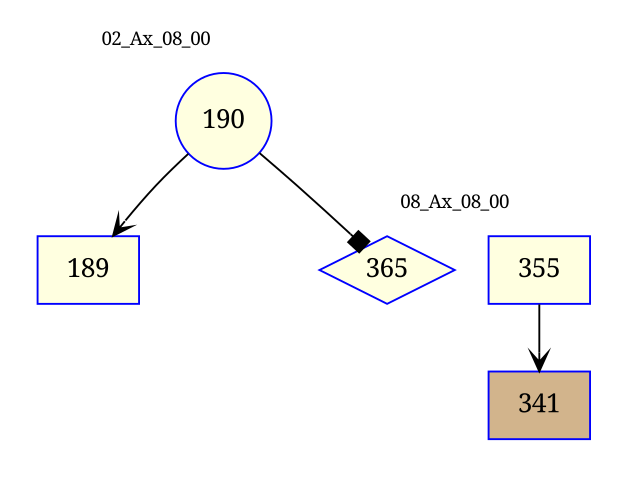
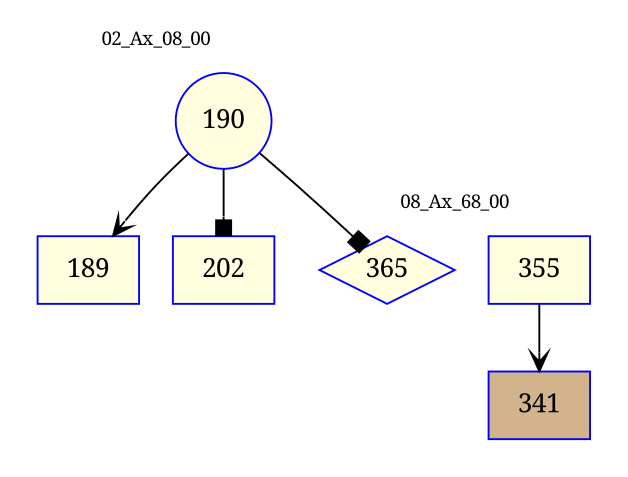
cluster "08_Ax_08_00": label "08_Ax_08_00" -> "08_Ax_68_00"
node "202": added
